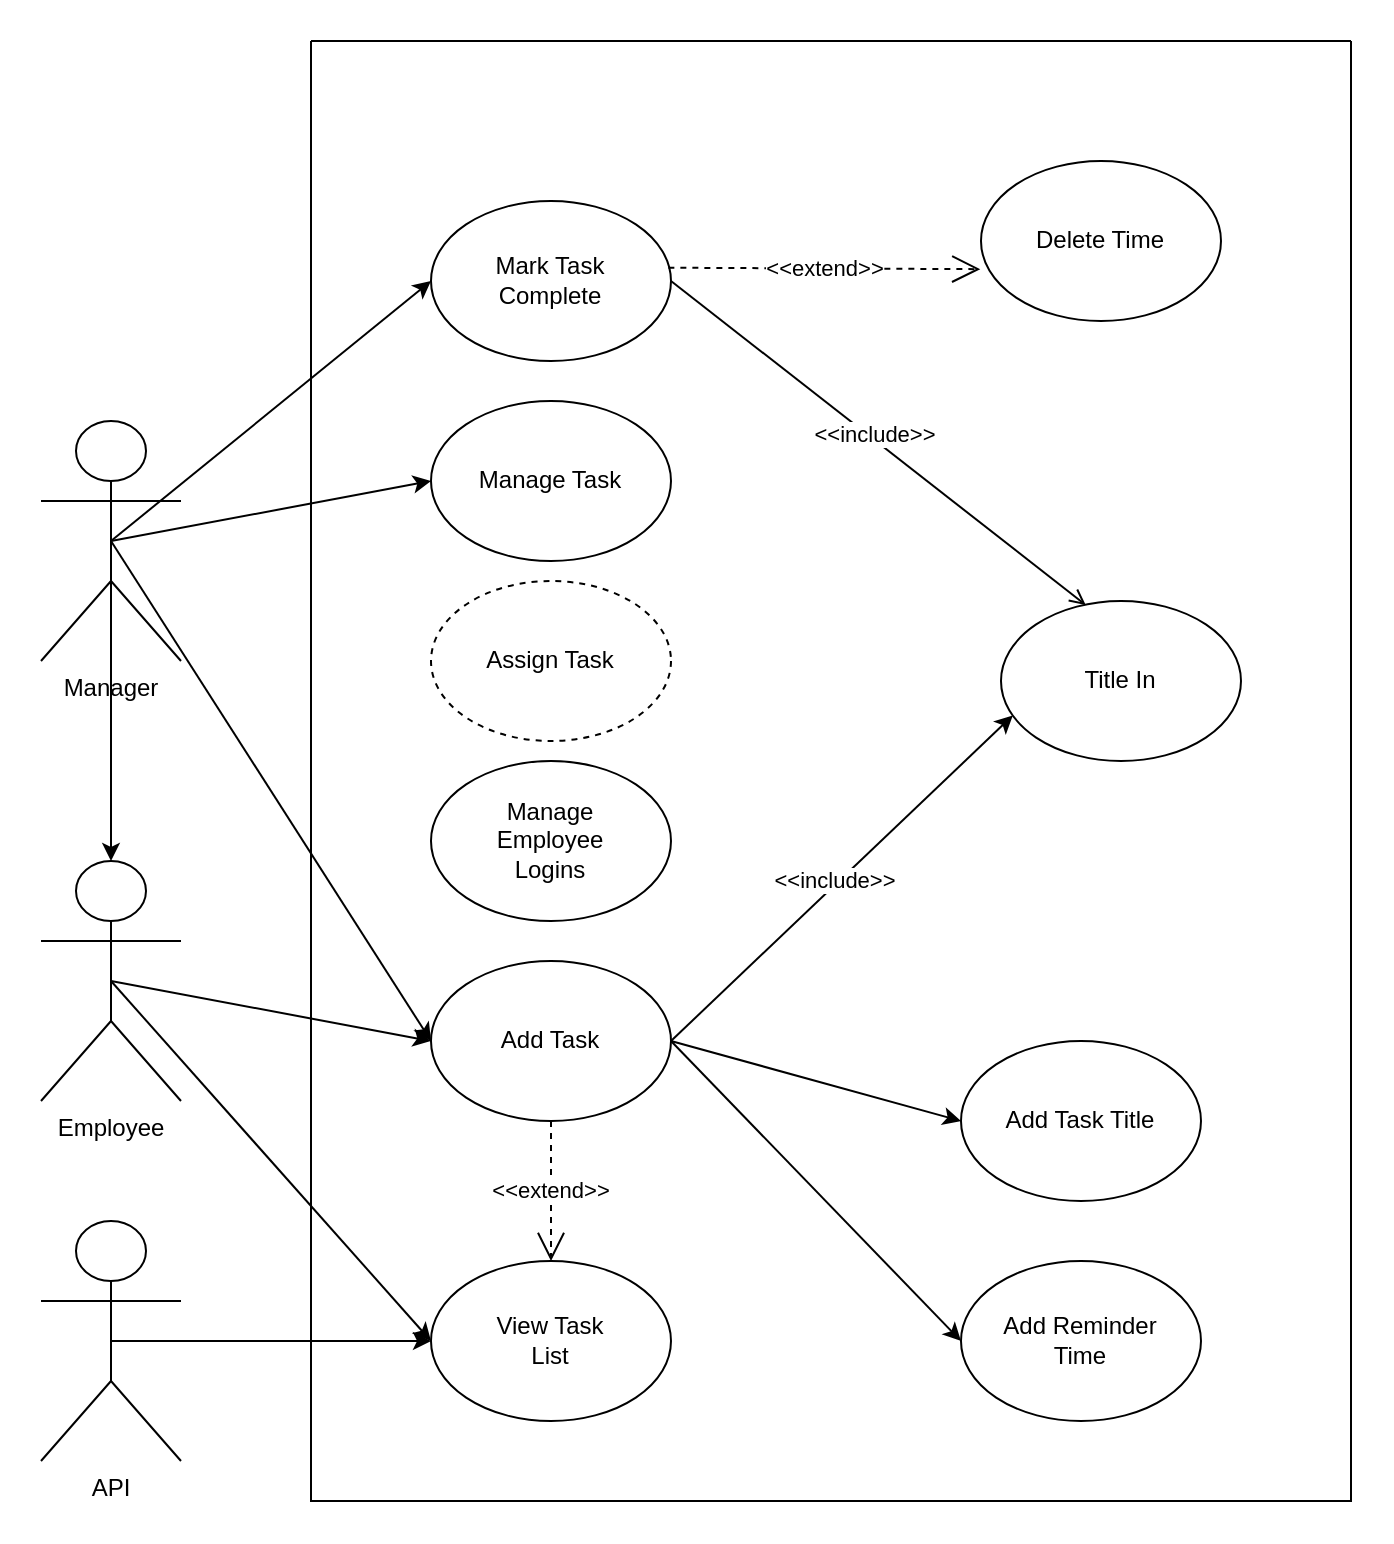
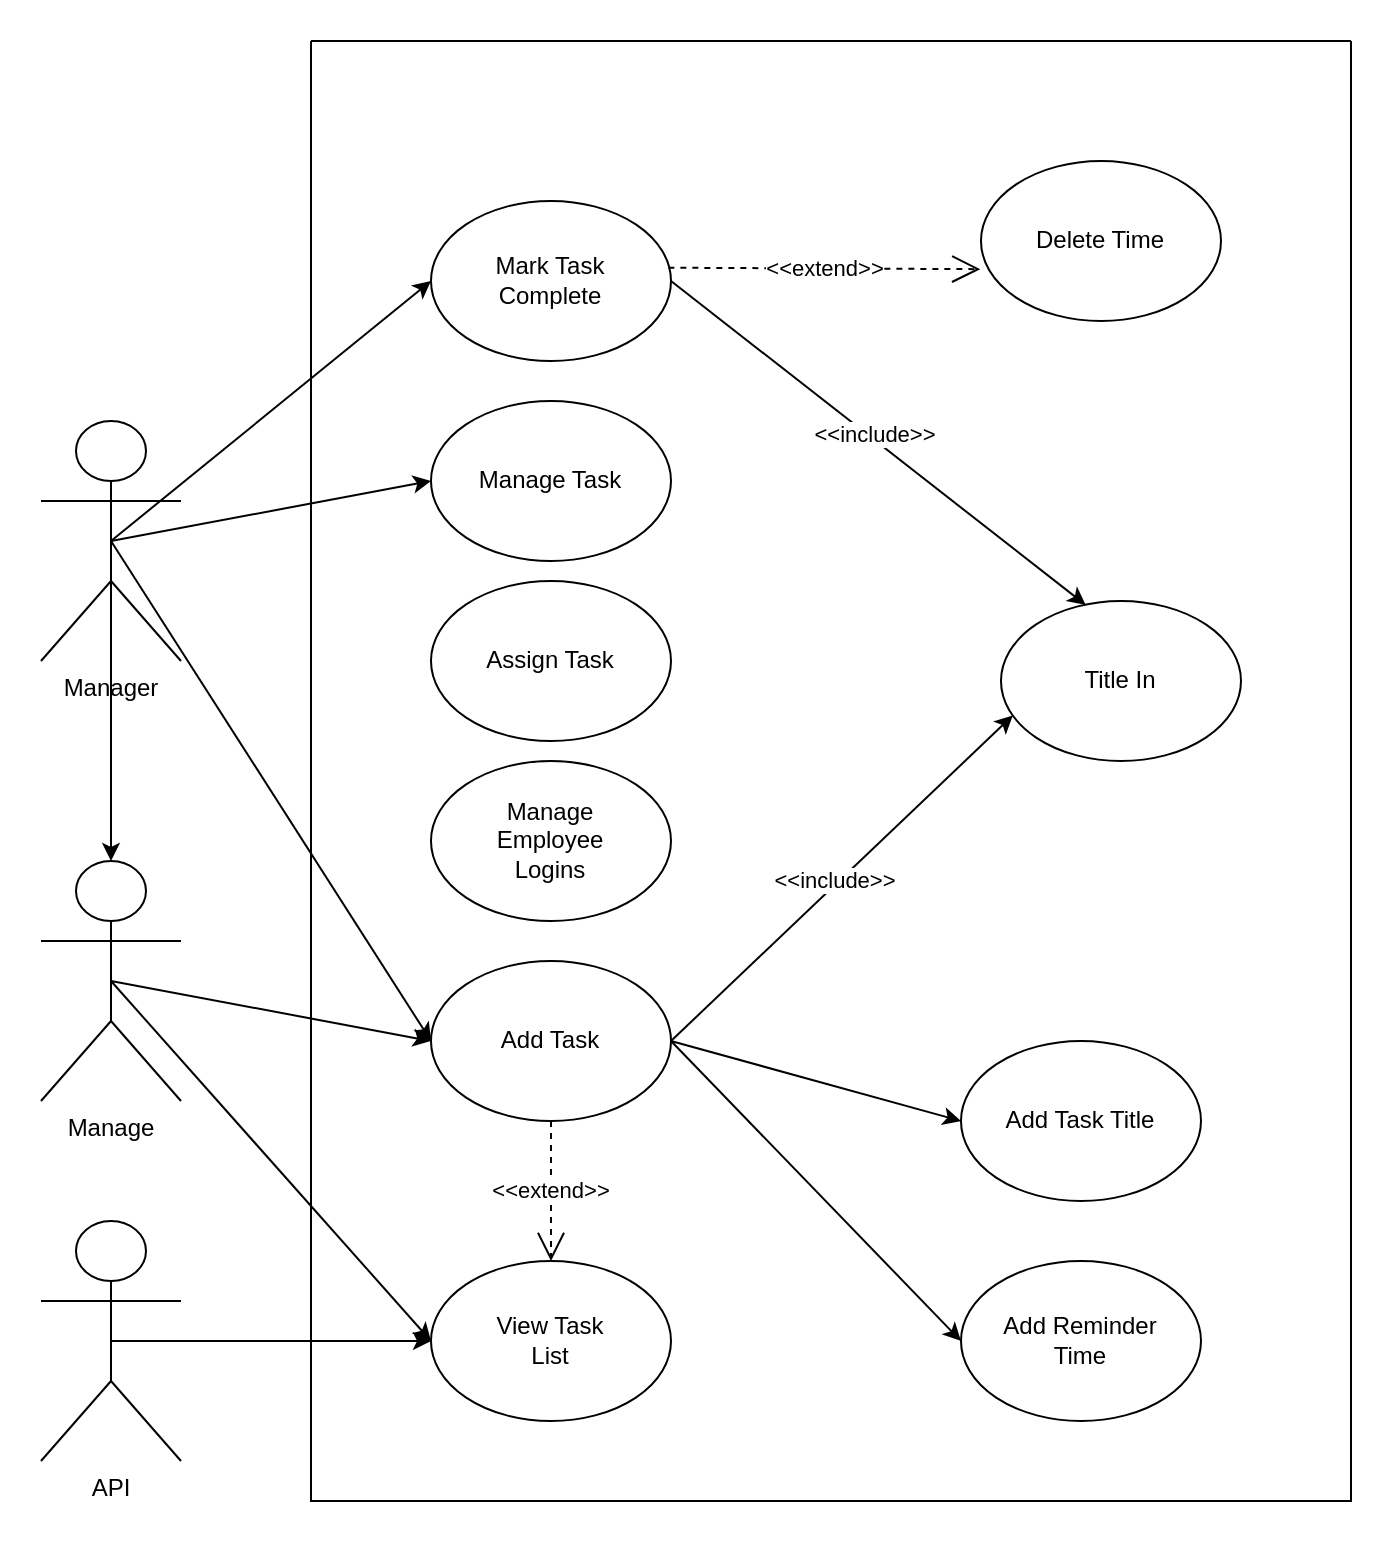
edge "Mark Task Complete" -> "Title In": arrowhead open -> classic
node "Assign Task": style dashed -> solid
node "Employee": label "Employee" -> "Manage"
